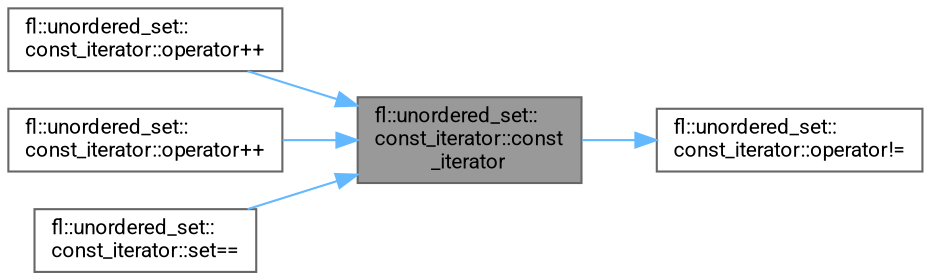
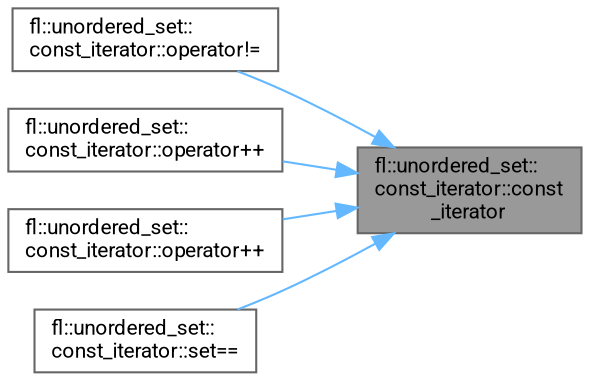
edge "fl::unordered_set:: const_iterator::const _iterator" -> "fl::unordered_set:: const_iterator::operator!=": reversed
